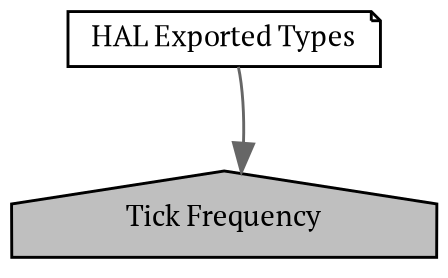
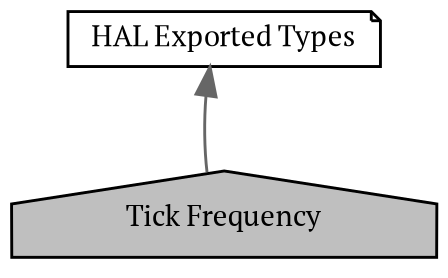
edge "HAL Exported Types" -> "Tick Frequency": reversed
